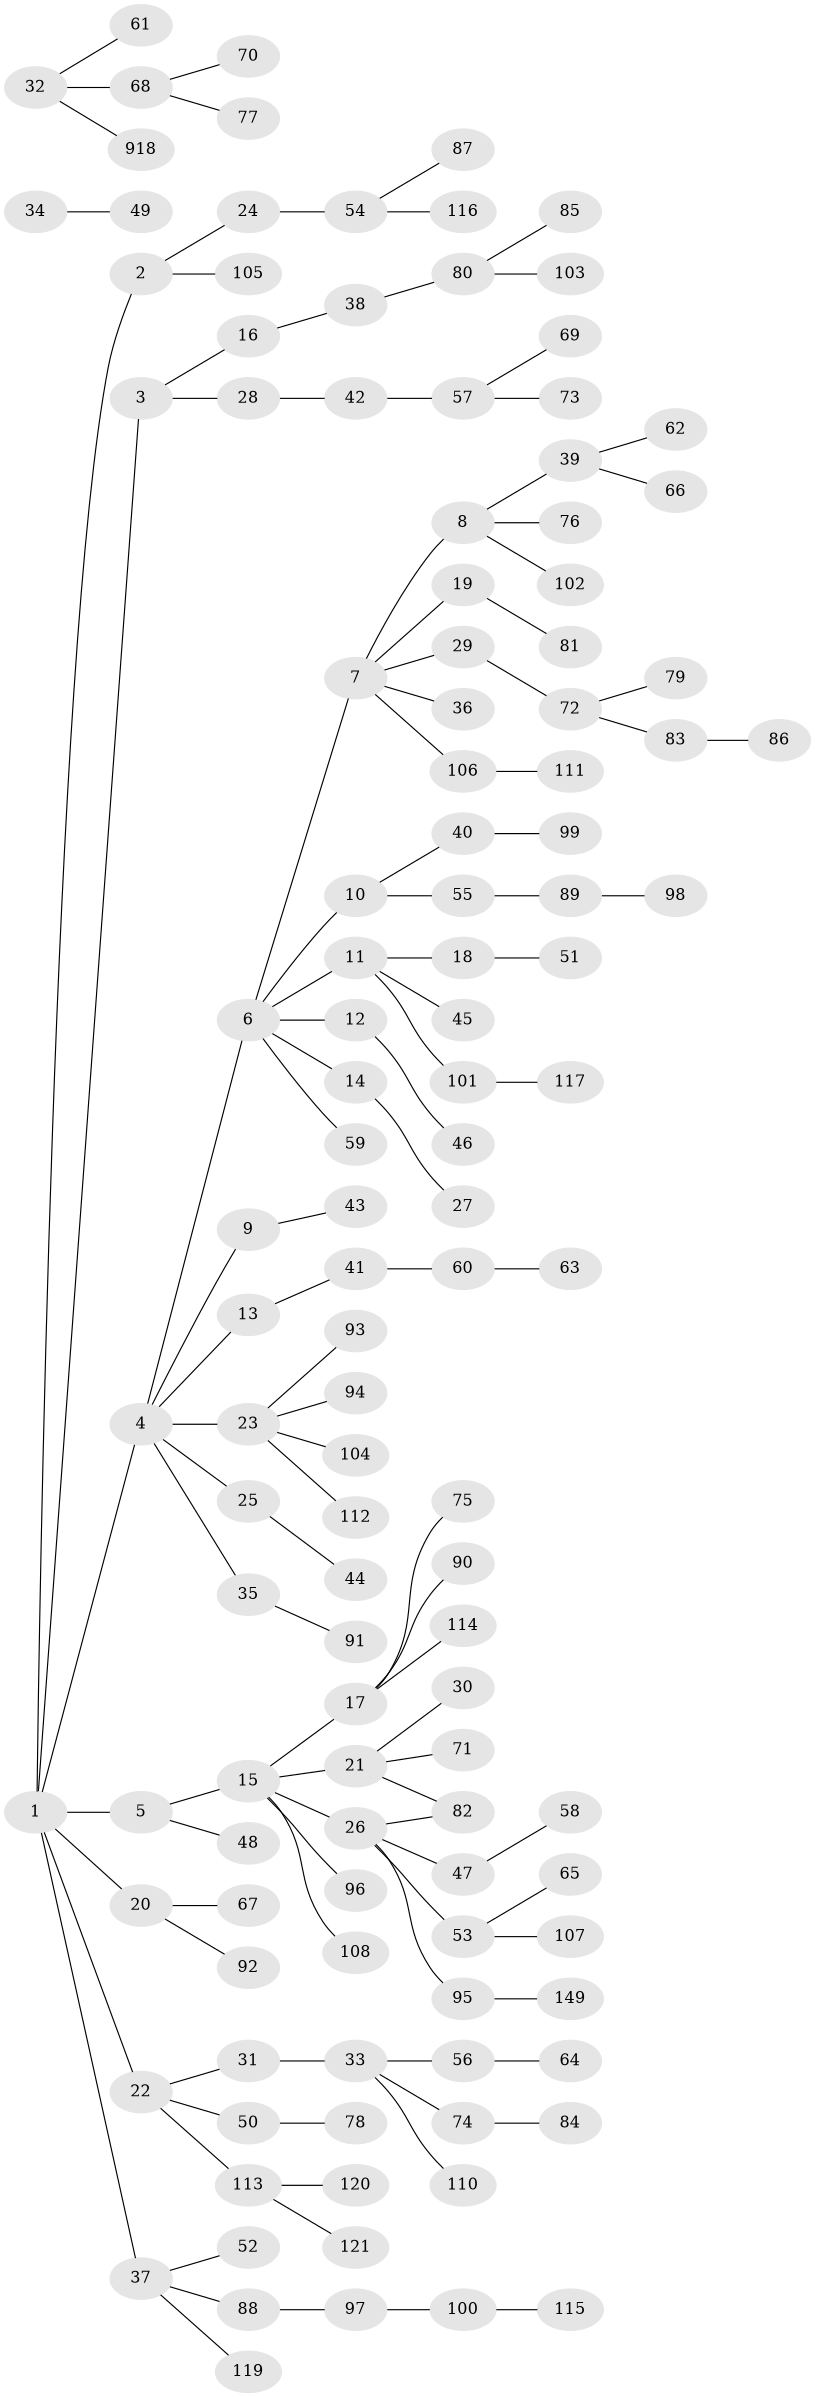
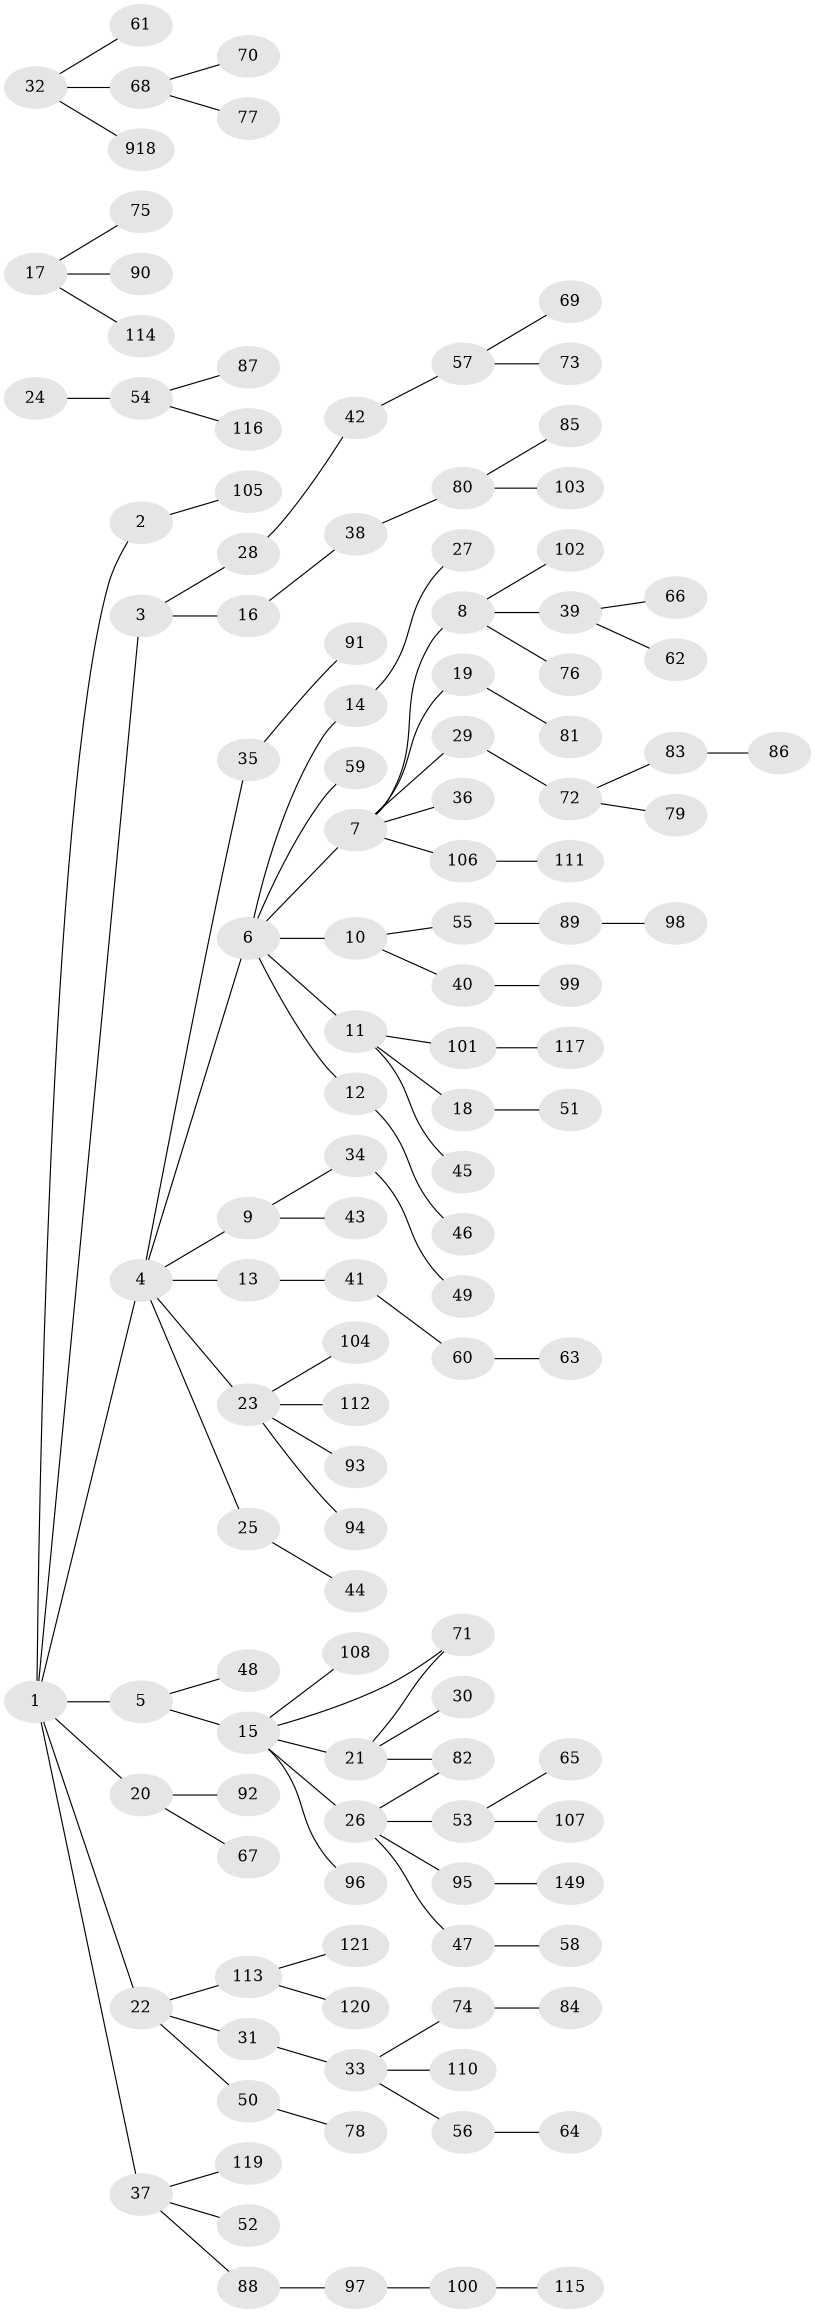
edge "24" -- "2": removed
edge "34" -- "9": added
edge "17" -- "15": now "71" -- "15"
